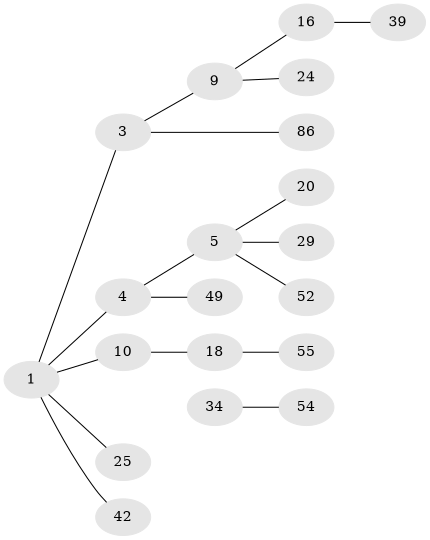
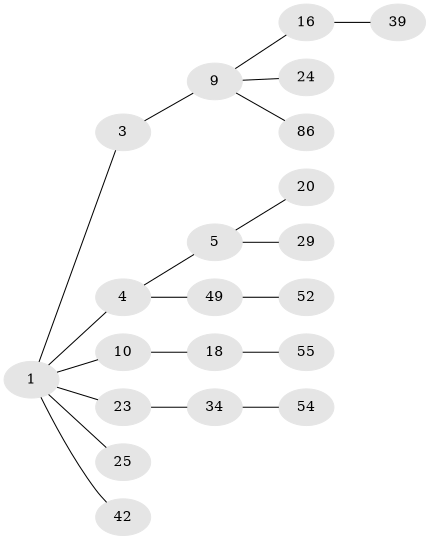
edge "3" -- "86": now "9" -- "86"
edge "5" -- "52": now "49" -- "52"
node "23": added
